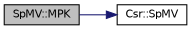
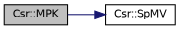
node "SpMV::MPK": label "SpMV::MPK" -> "Csr::MPK"
